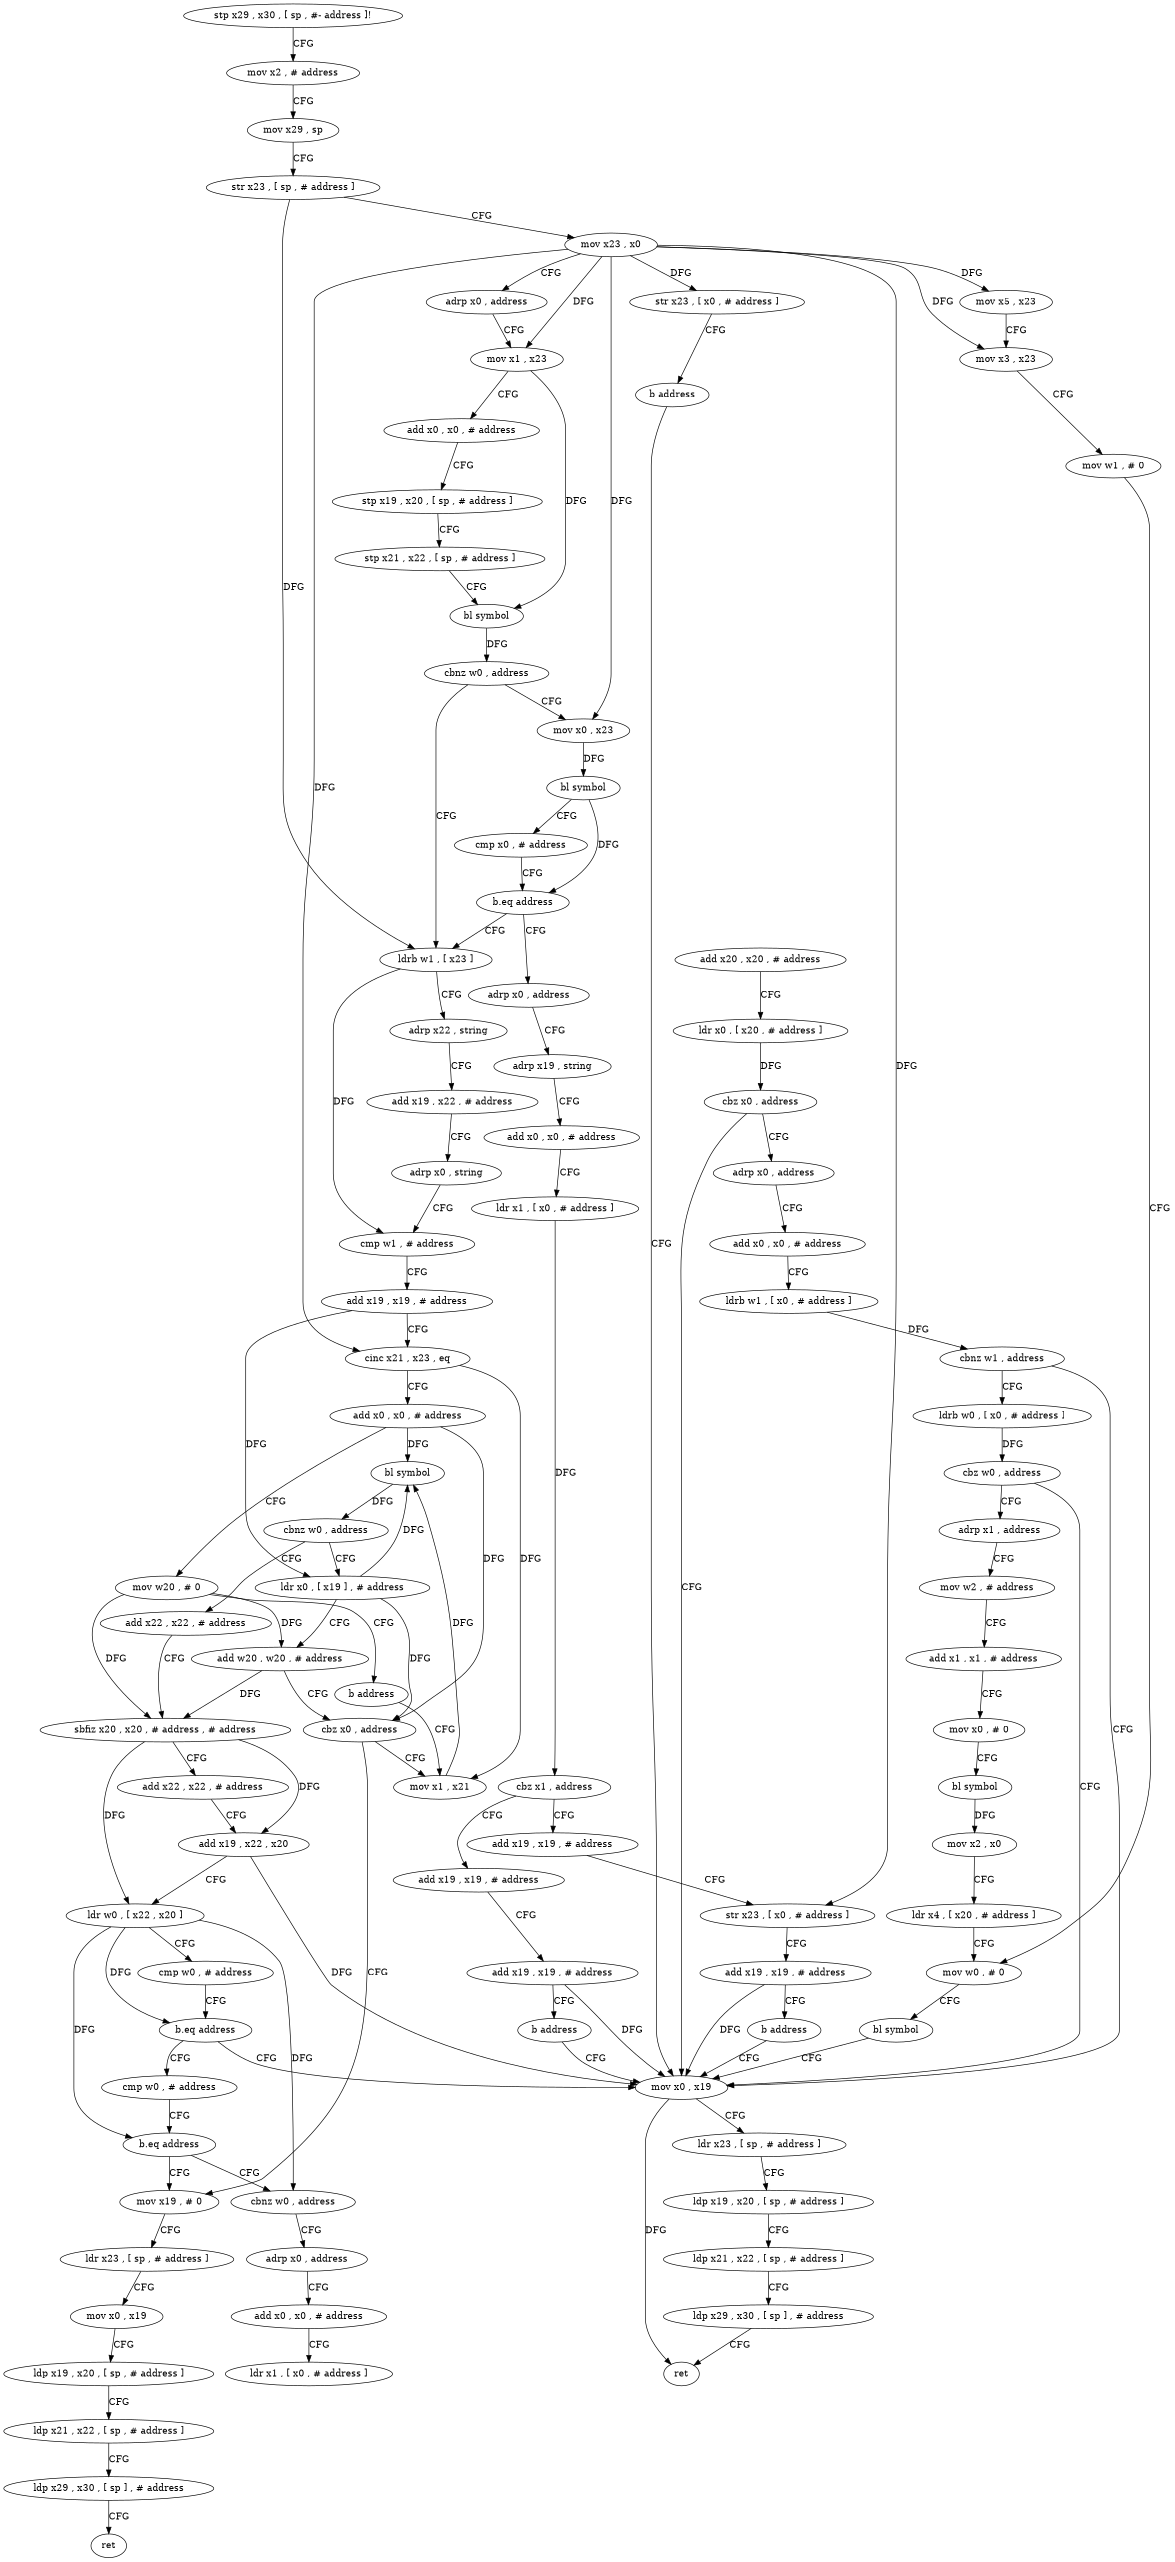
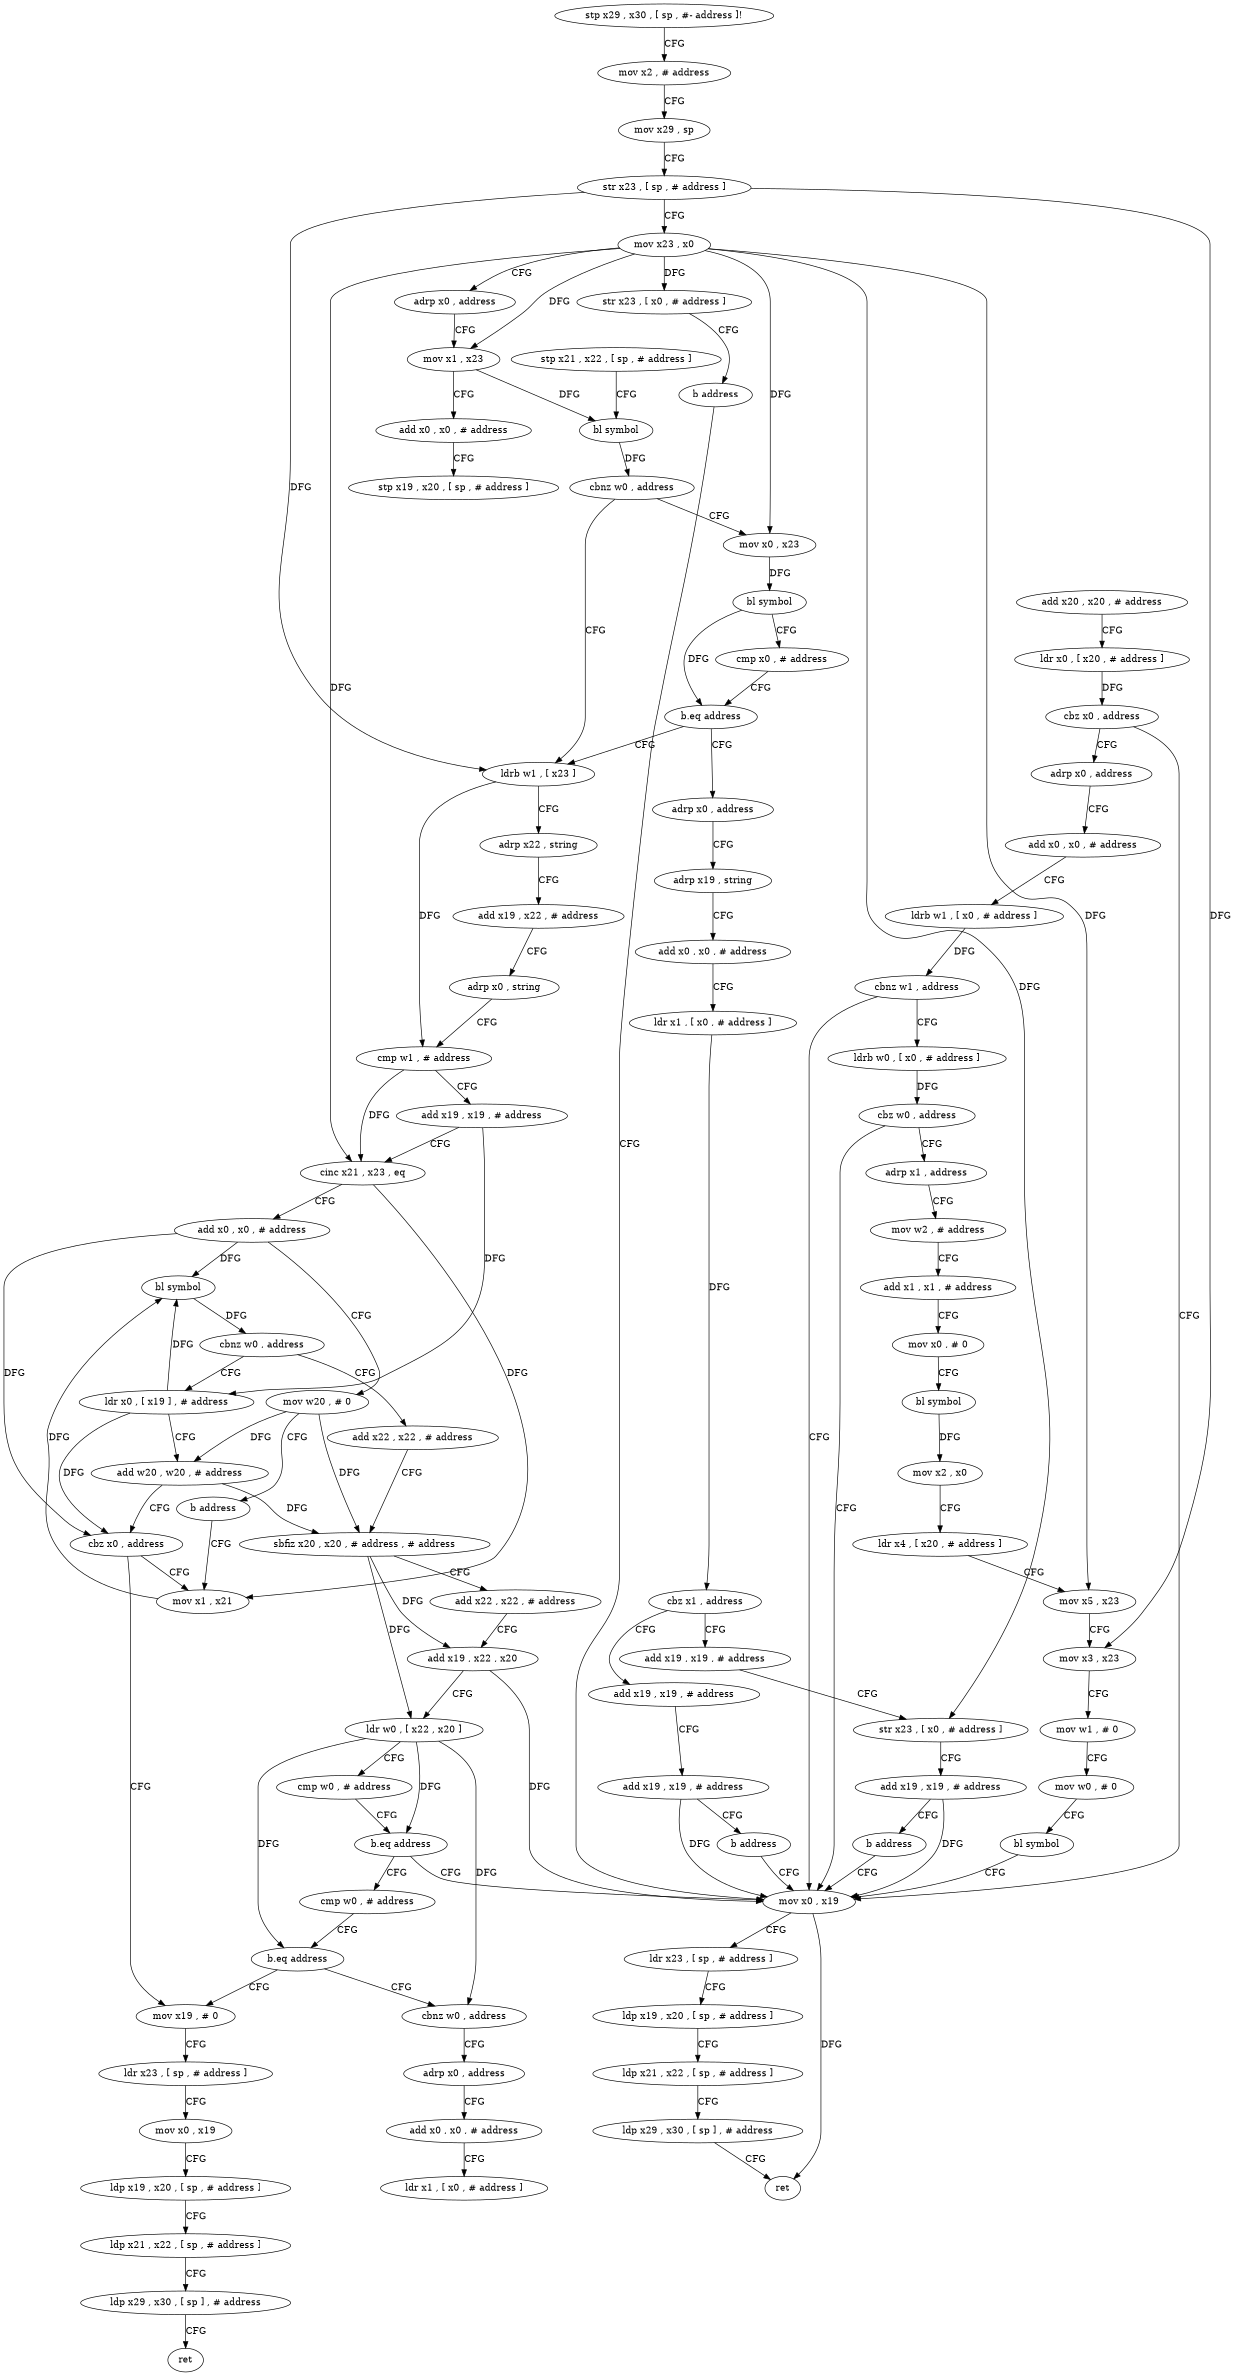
edge "mov x23 , x0" -> "mov x3 , x23": now "str x23 , [ sp , # address ]" -> "mov x3 , x23"
edge "stp x19 , x20 , [ sp , # address ]" -> "stp x21 , x22 , [ sp , # address ]": removed, label "CFG"
edge "cmp w1 , # address" -> "cinc x21 , x23 , eq": added, label "DFG"
edge "ldr x4 , [ x20 , # address ]" -> "mov w0 , # 0": now "ldr x4 , [ x20 , # address ]" -> "mov x5 , x23"
